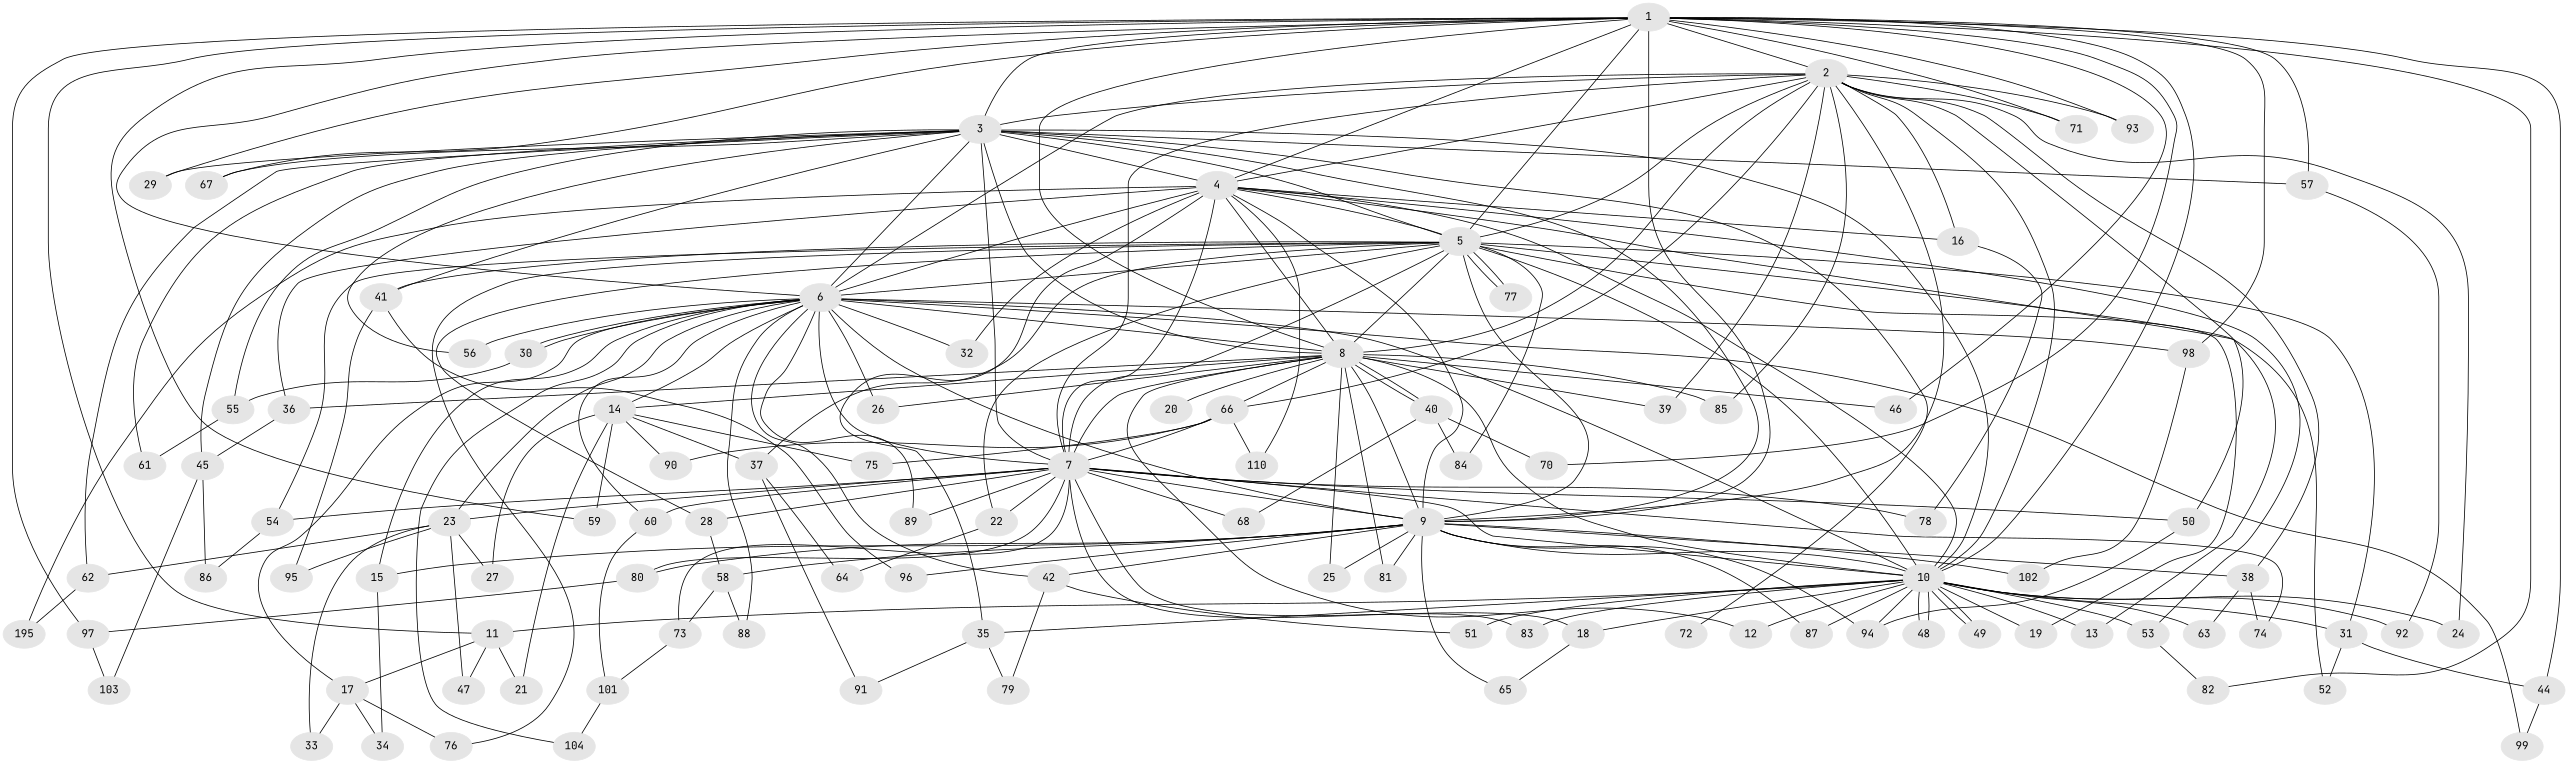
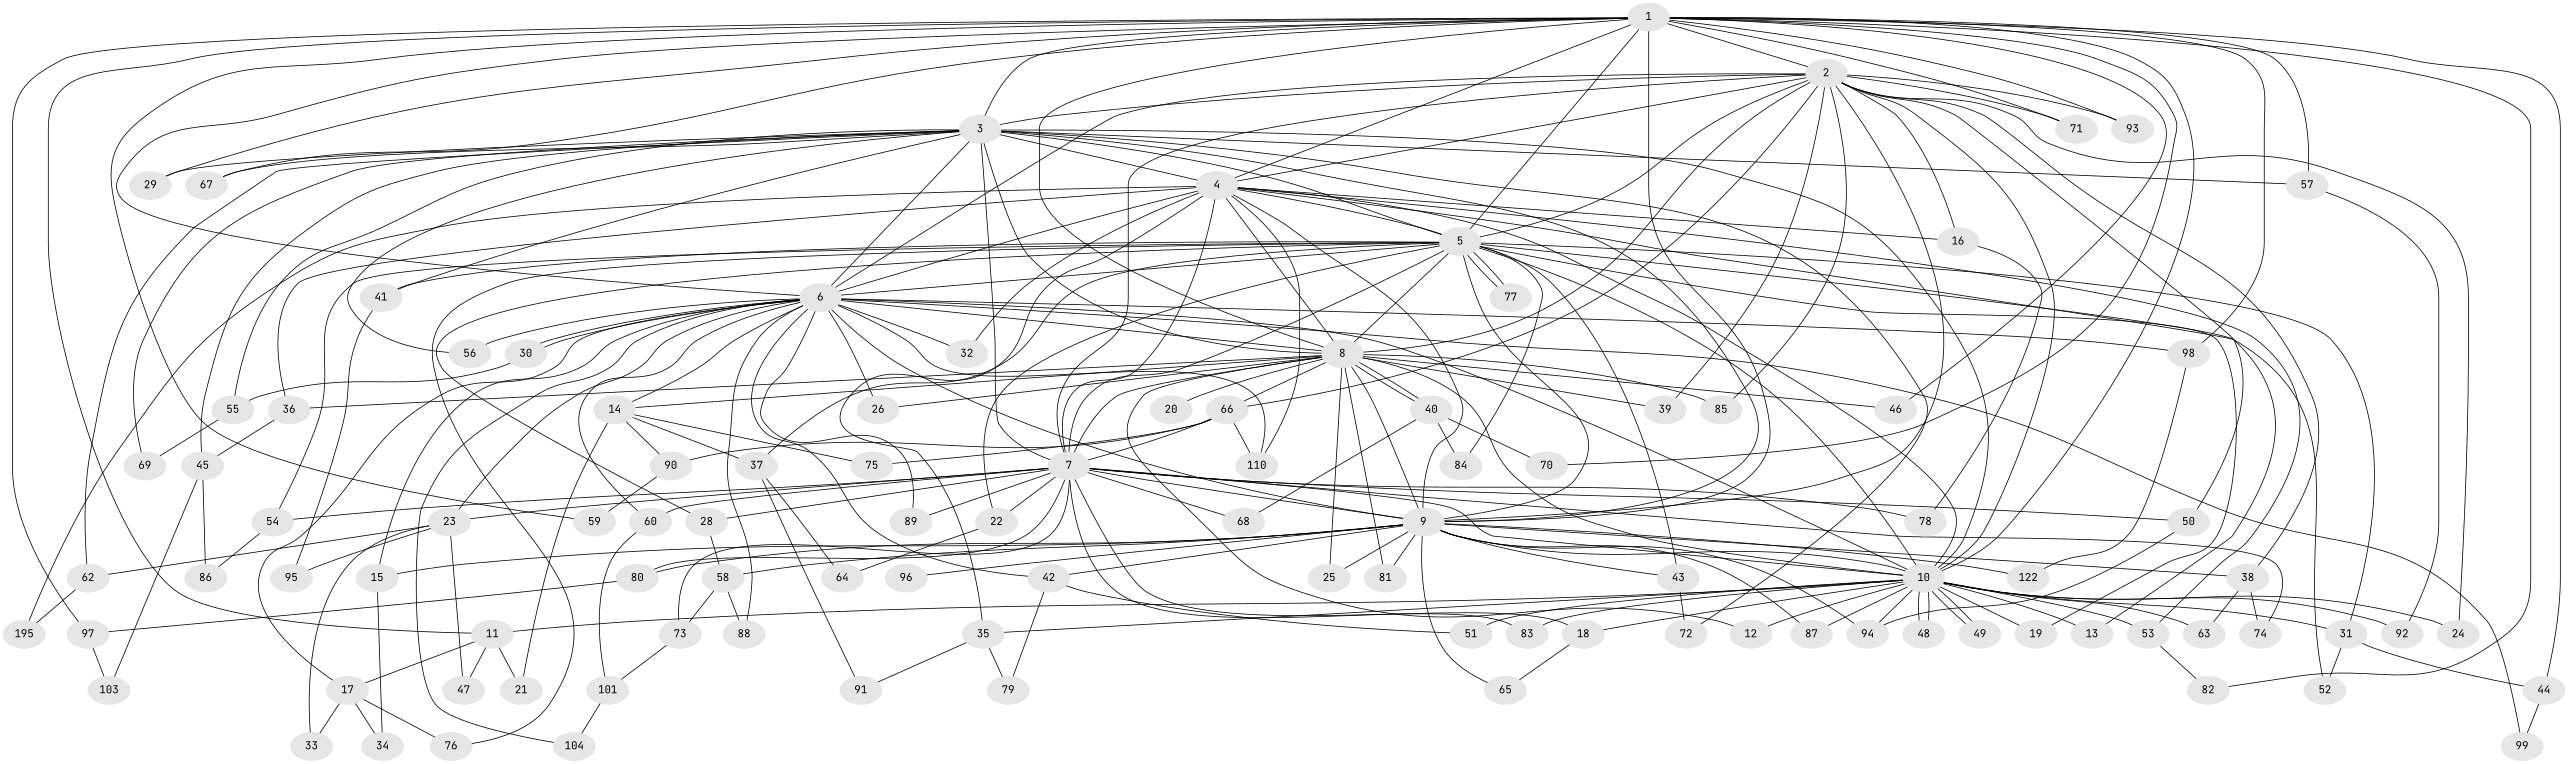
edge "41" -- "96": removed
edge "6" -- "7": now "6" -- "110"
edge "14" -- "59": now "90" -- "59"
node "61": label "61" -> "69"
node "27": removed
node "43": added
node "102": label "102" -> "122"
